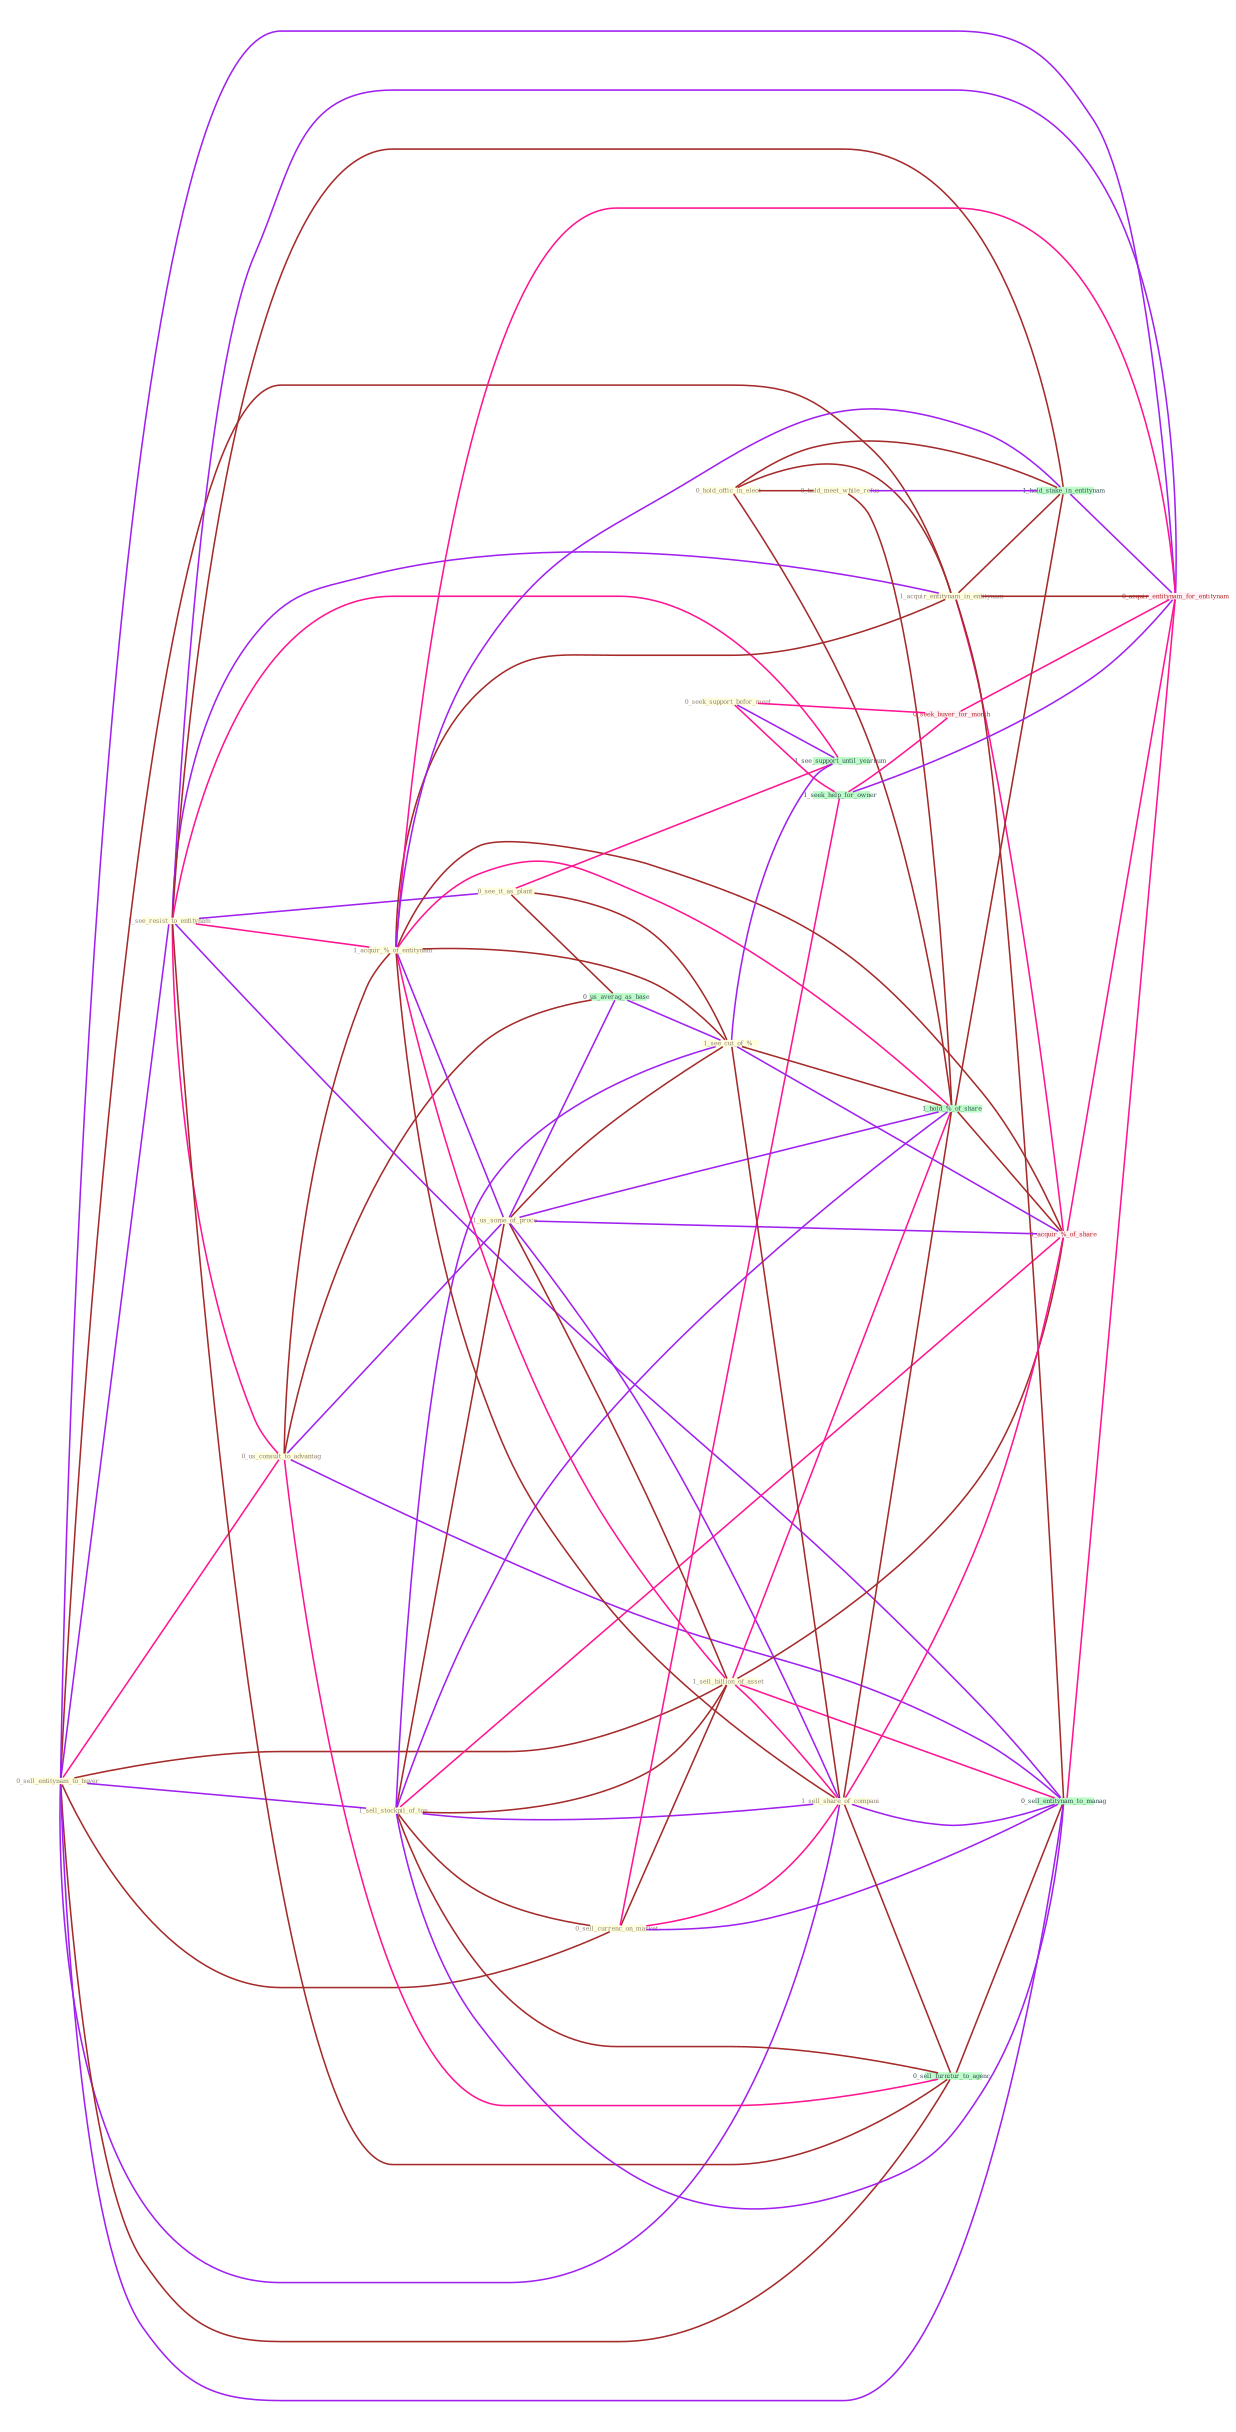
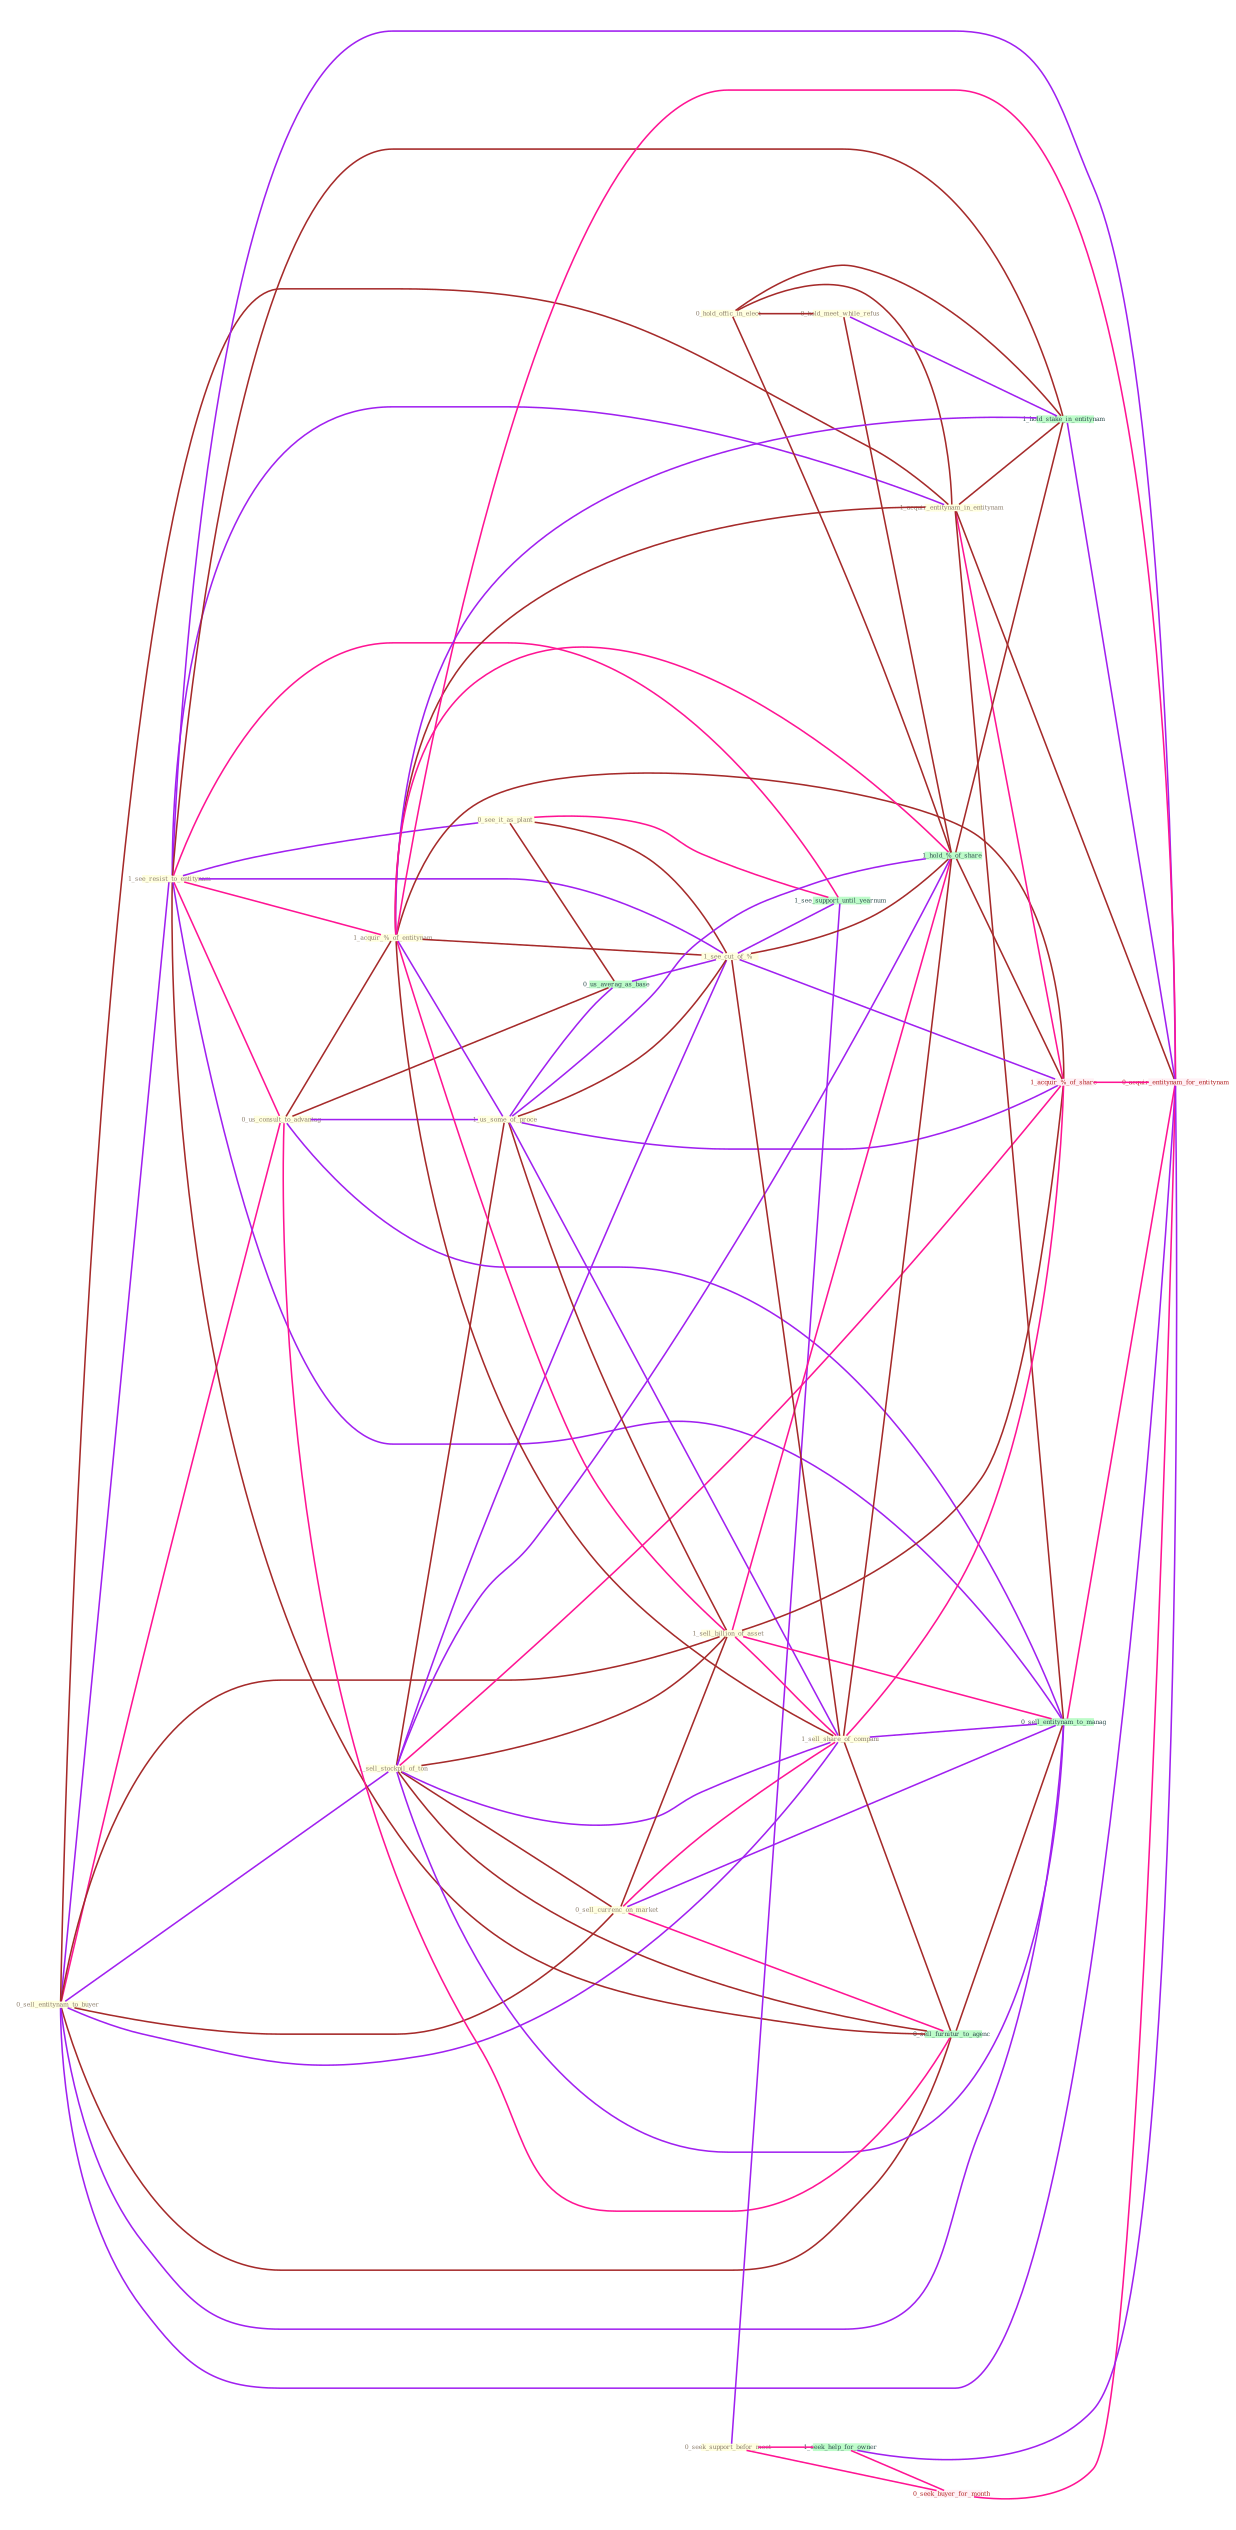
edge "1_see_resist_to_entitynam" -- "1_see_cut_of_%": added
edge "1_seek_help_for_owner" -- "0_sell_currenc_on_market": now "0_sell_furnitur_to_agenc" -- "0_sell_currenc_on_market"
